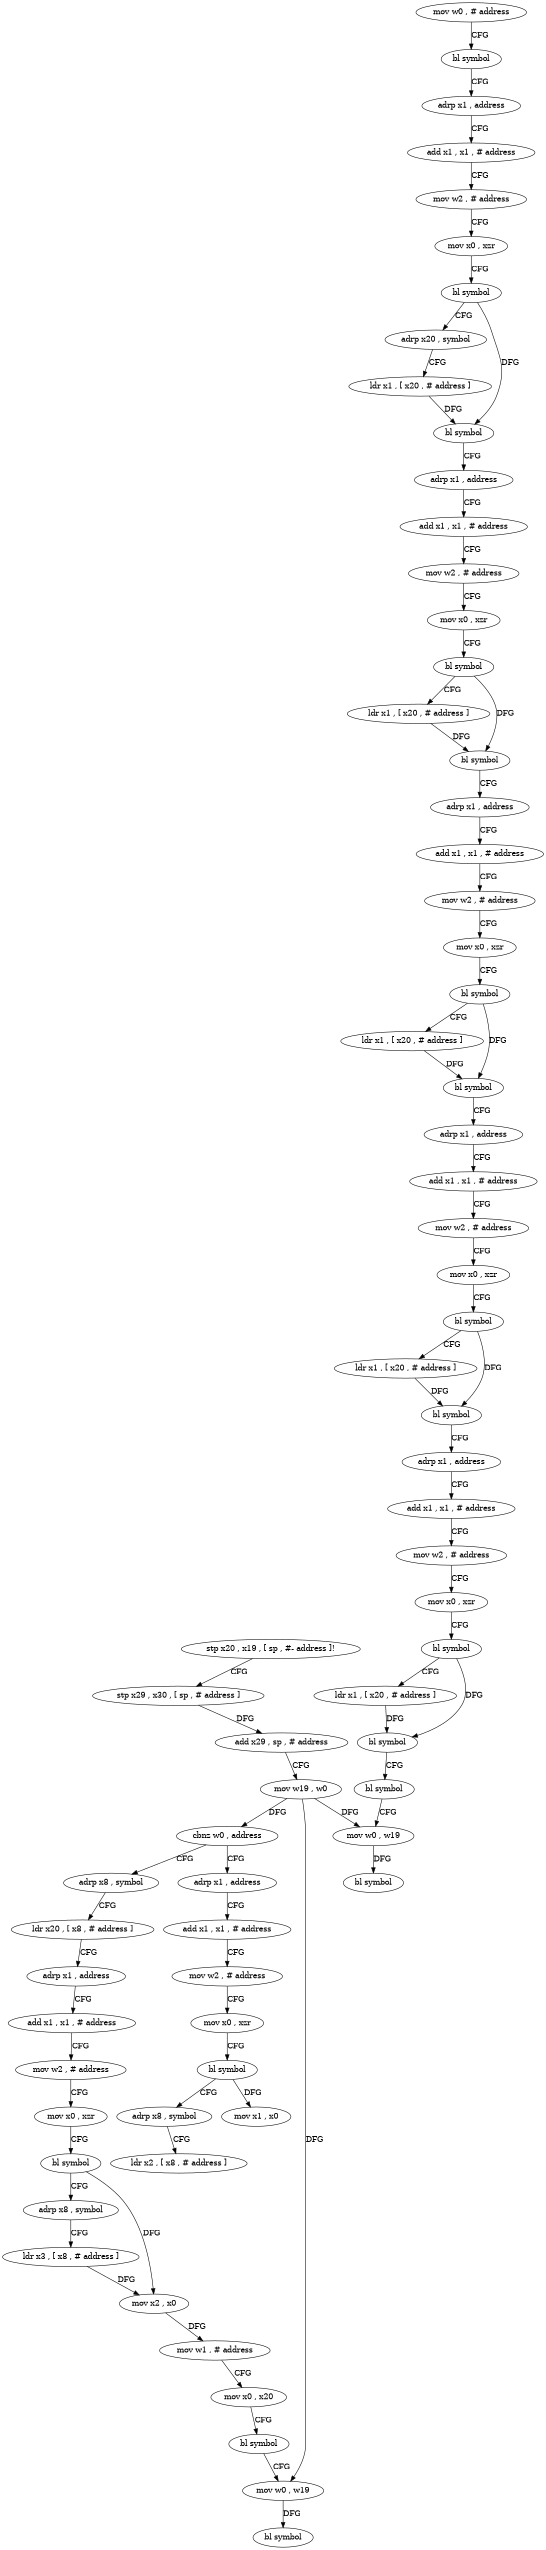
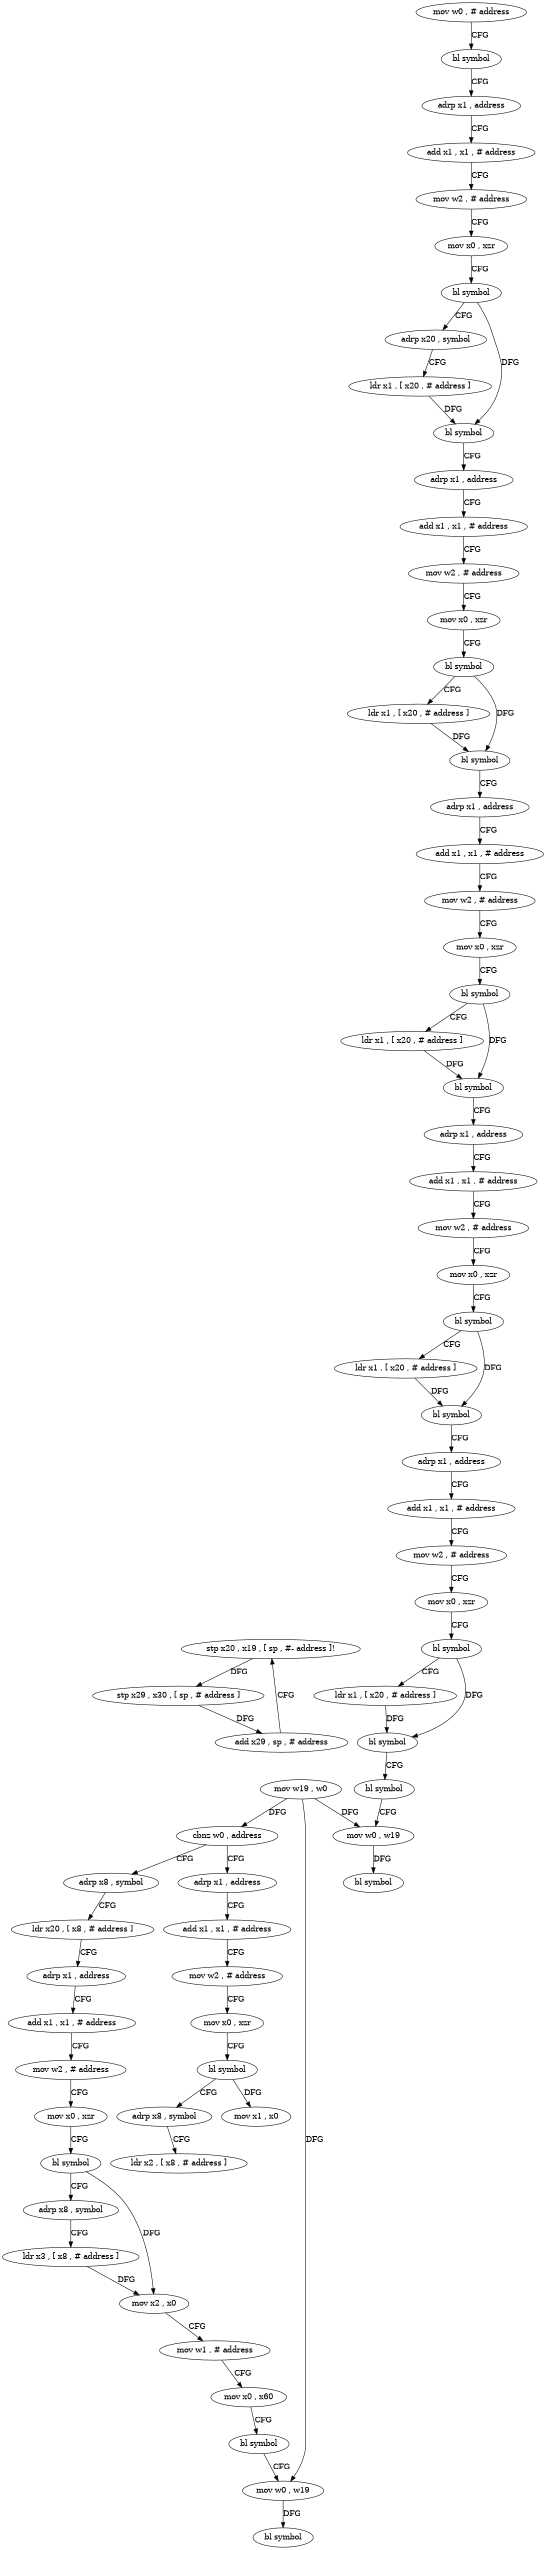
edge "stp x20 , x19 , [ sp , #- address ]!" -> "stp x29 , x30 , [ sp , # address ]": label "CFG" -> "DFG"
edge "add x29 , sp , # address" -> "mov w19 , w0": now "add x29 , sp , # address" -> "stp x20 , x19 , [ sp , #- address ]!"
edge "mov x2 , x0" -> "mov w1 , # address": label "DFG" -> "CFG"
node "mov x0 , x20": label "mov x0 , x20" -> "mov x0 , x60"
